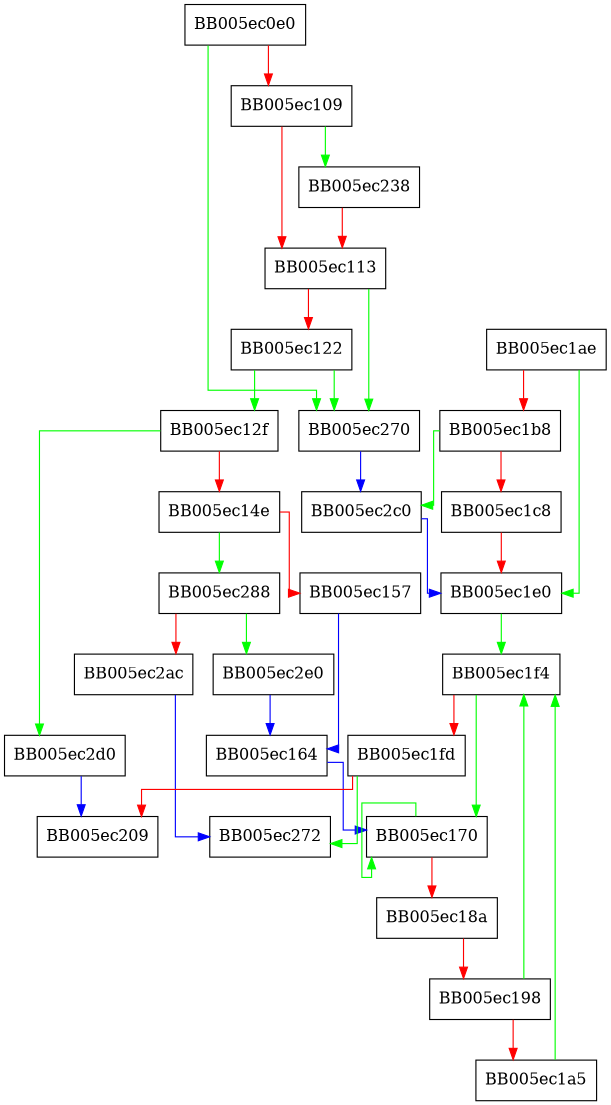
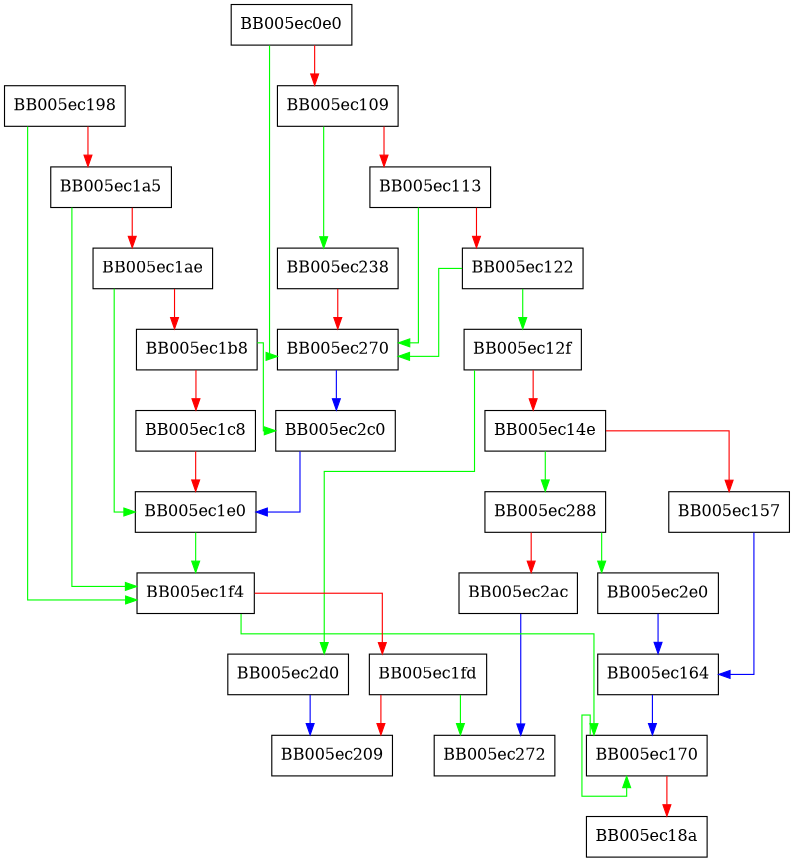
edge "BB005ec1a5" -> "BB005ec1ae": added
edge "BB005ec238" -> "BB005ec113": now "BB005ec238" -> "BB005ec270"
edge "BB005ec18a" -> "BB005ec198": removed
